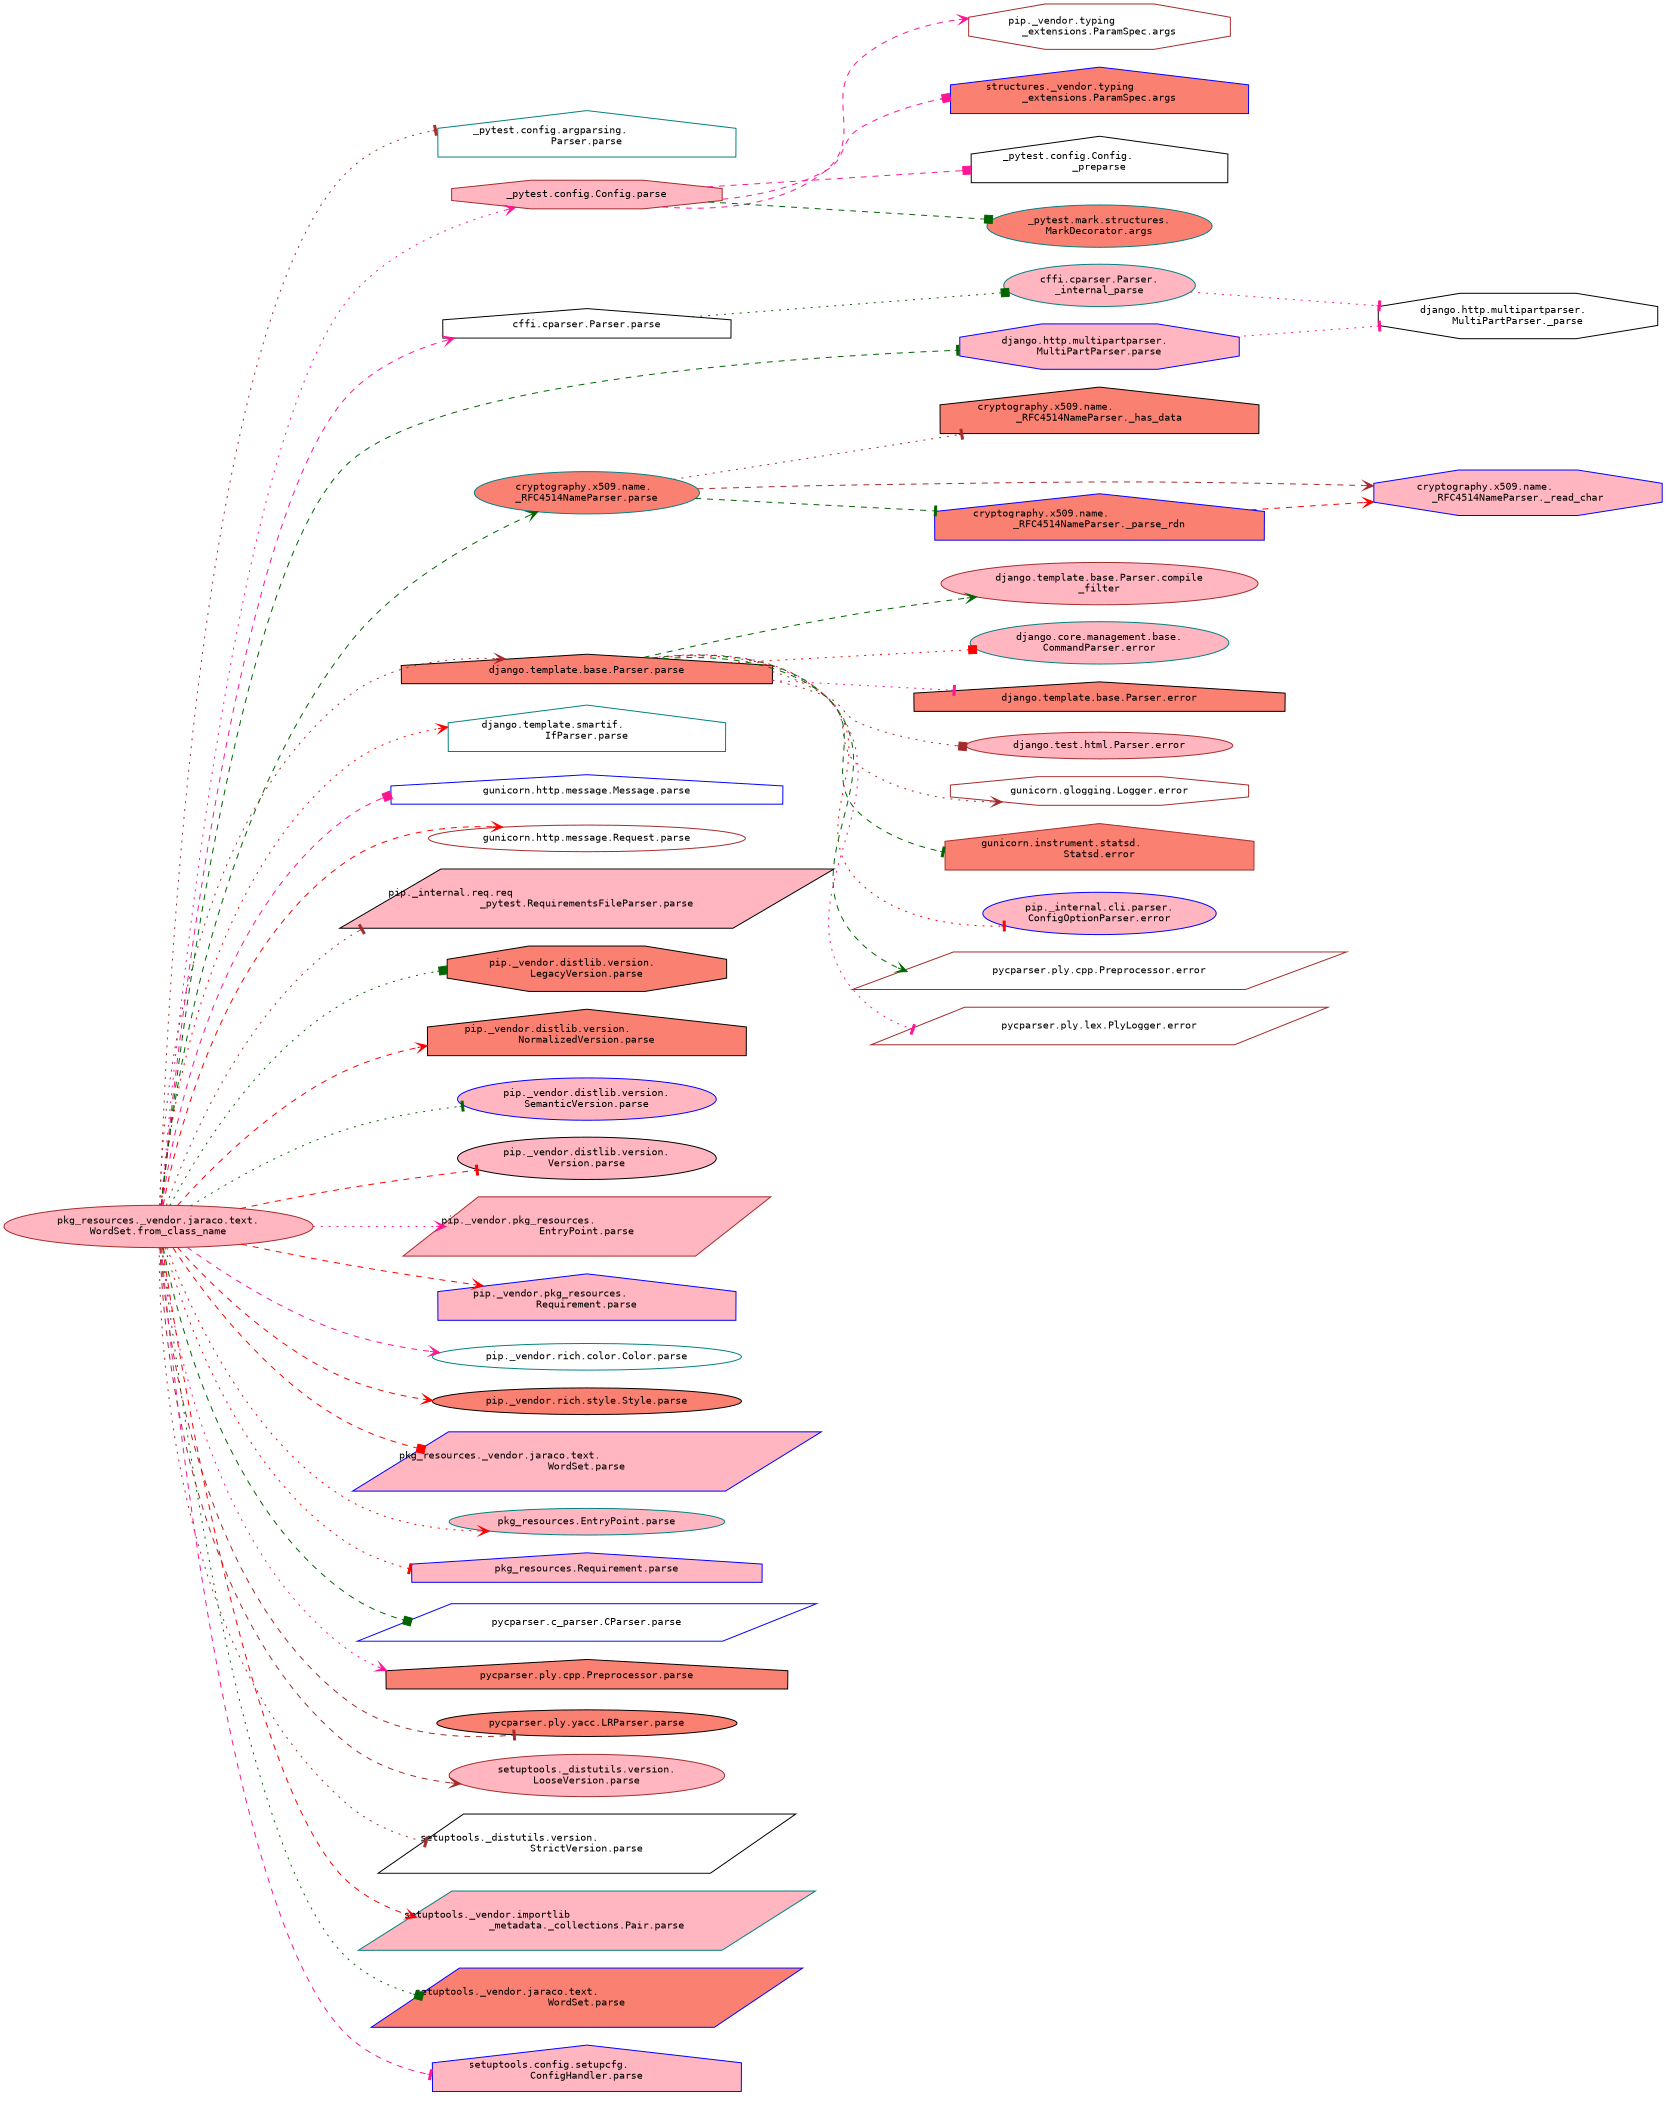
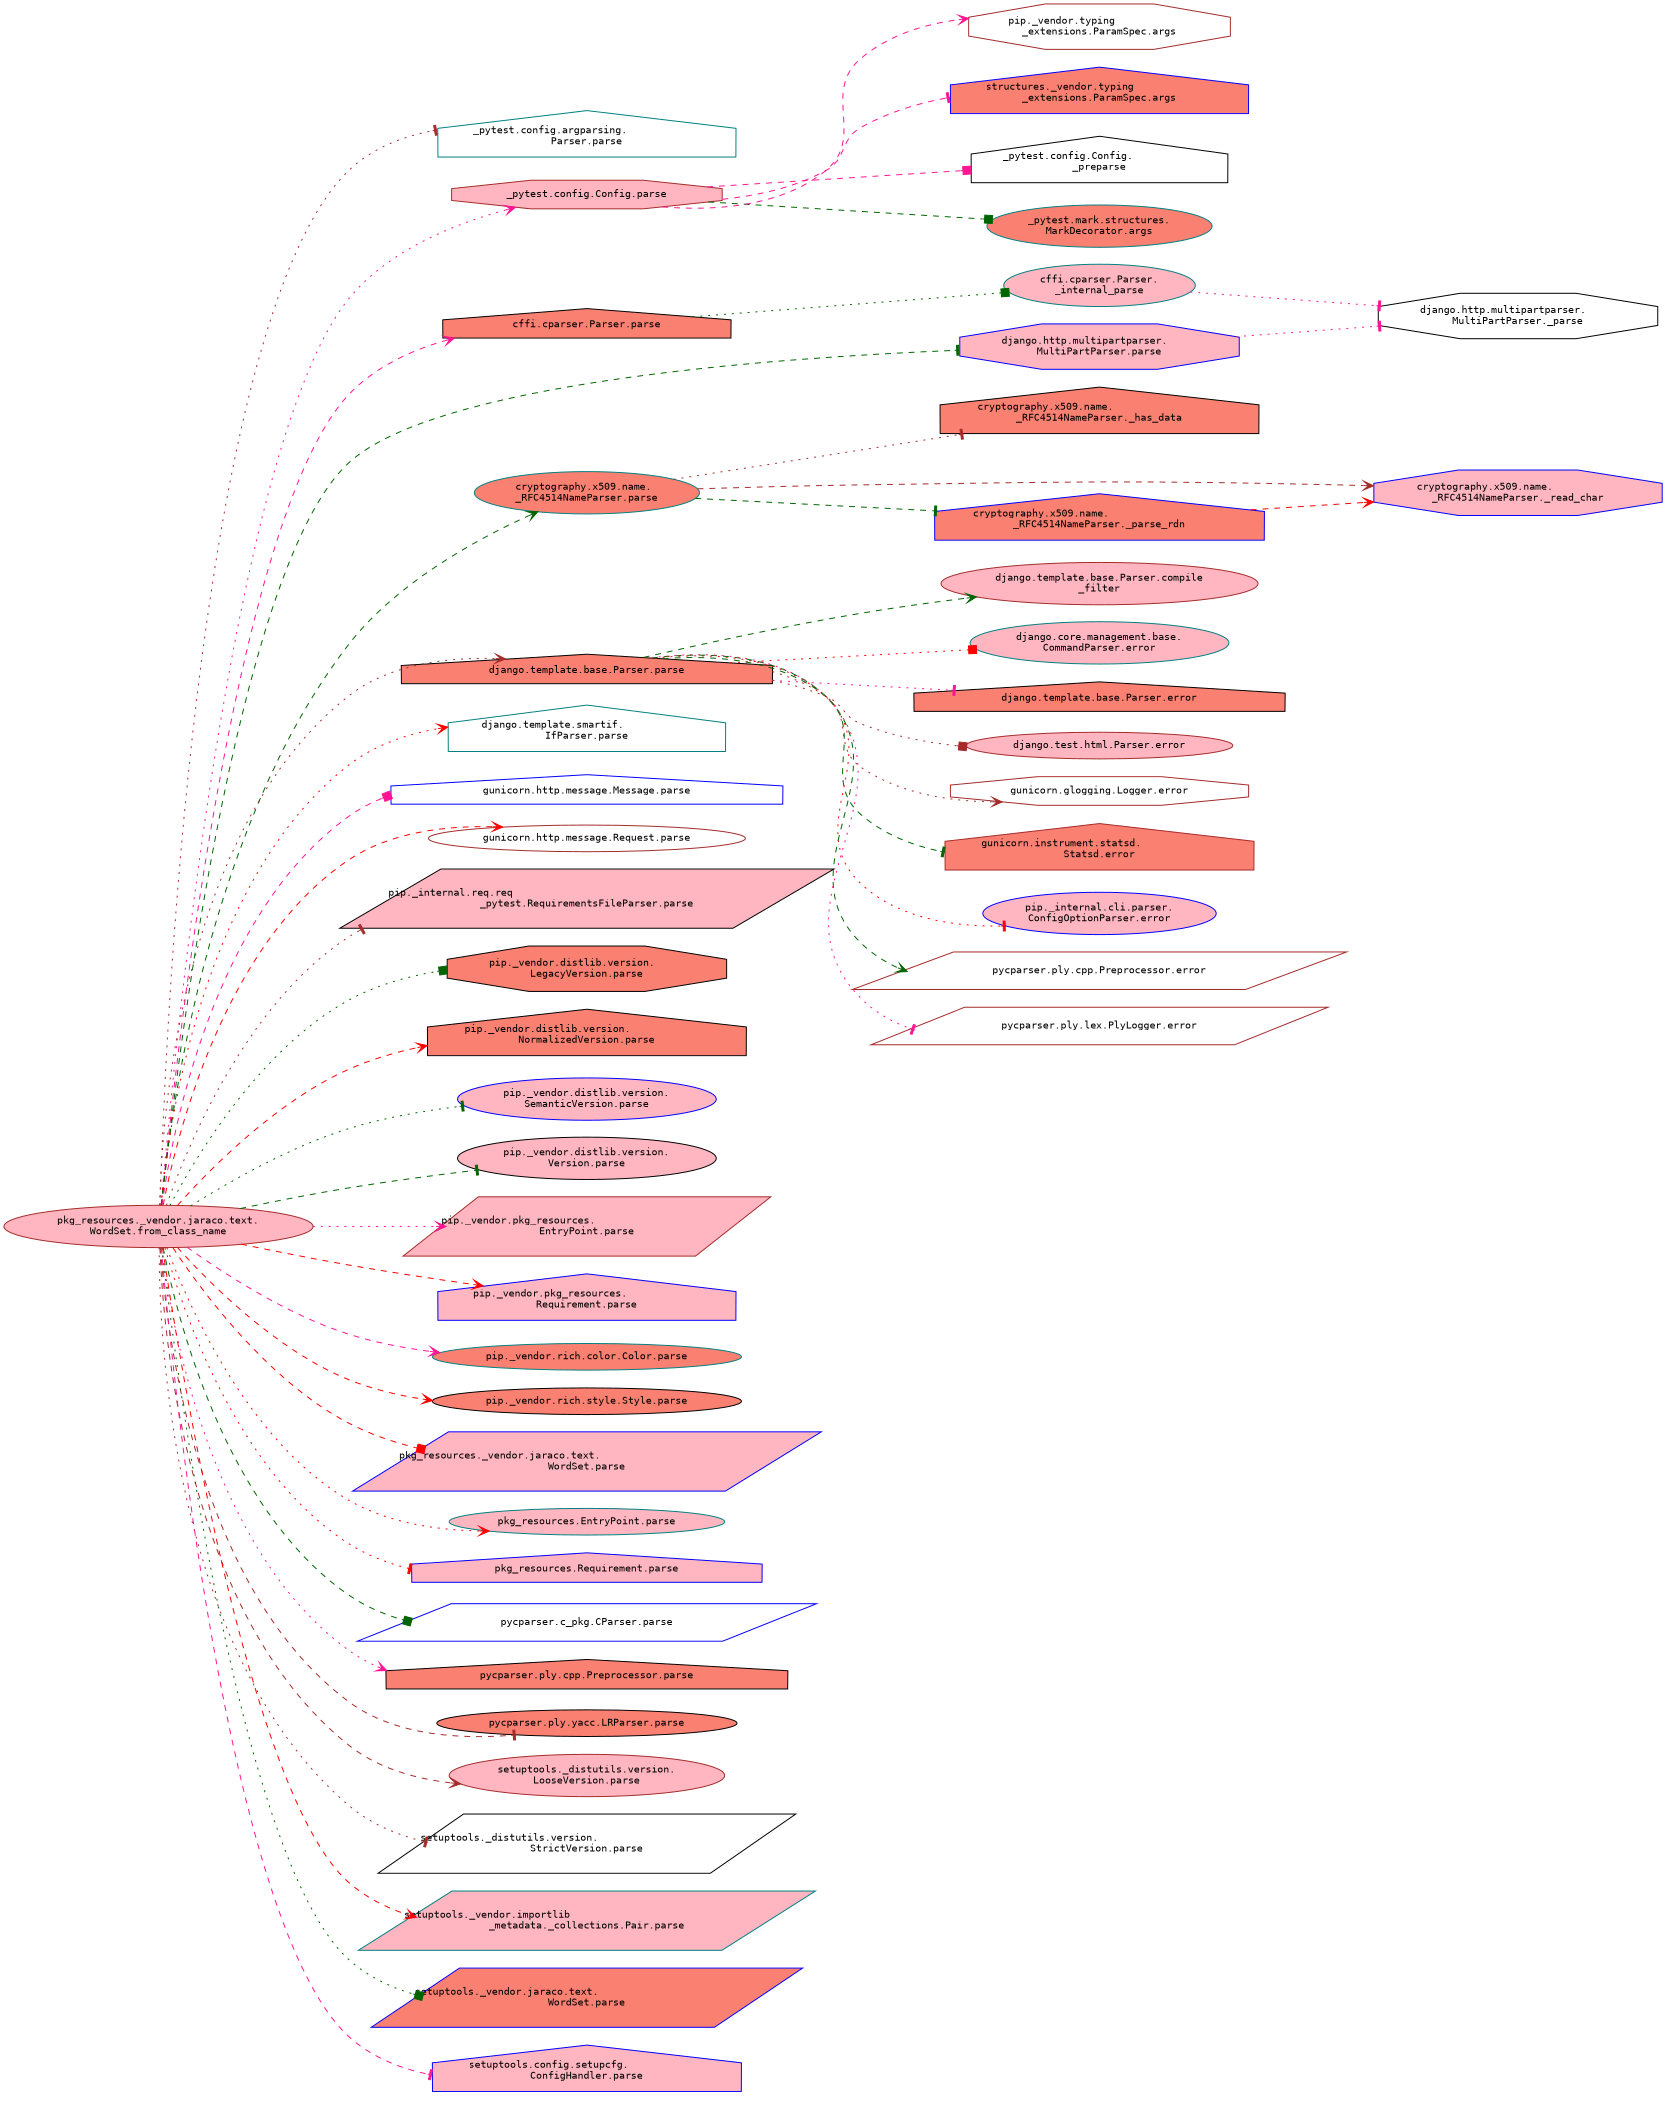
edge "_pytest.config.Config.parse" -> "structures._vendor.typing _extensions.ParamSpec.args": arrowhead box -> tee
node "cffi.cparser.Parser.parse": fillcolor white -> salmon
edge "pkg_resources._vendor.jaraco.text. WordSet.from_class_name" -> "pip._vendor.distlib.version. Version.parse": color red -> darkgreen
node "pip._vendor.rich.color.Color.parse": fillcolor white -> salmon
node "pycparser.c_parser.CParser.parse": label "pycparser.c_parser.CParser.parse" -> "pycparser.c_pkg.CParser.parse"
